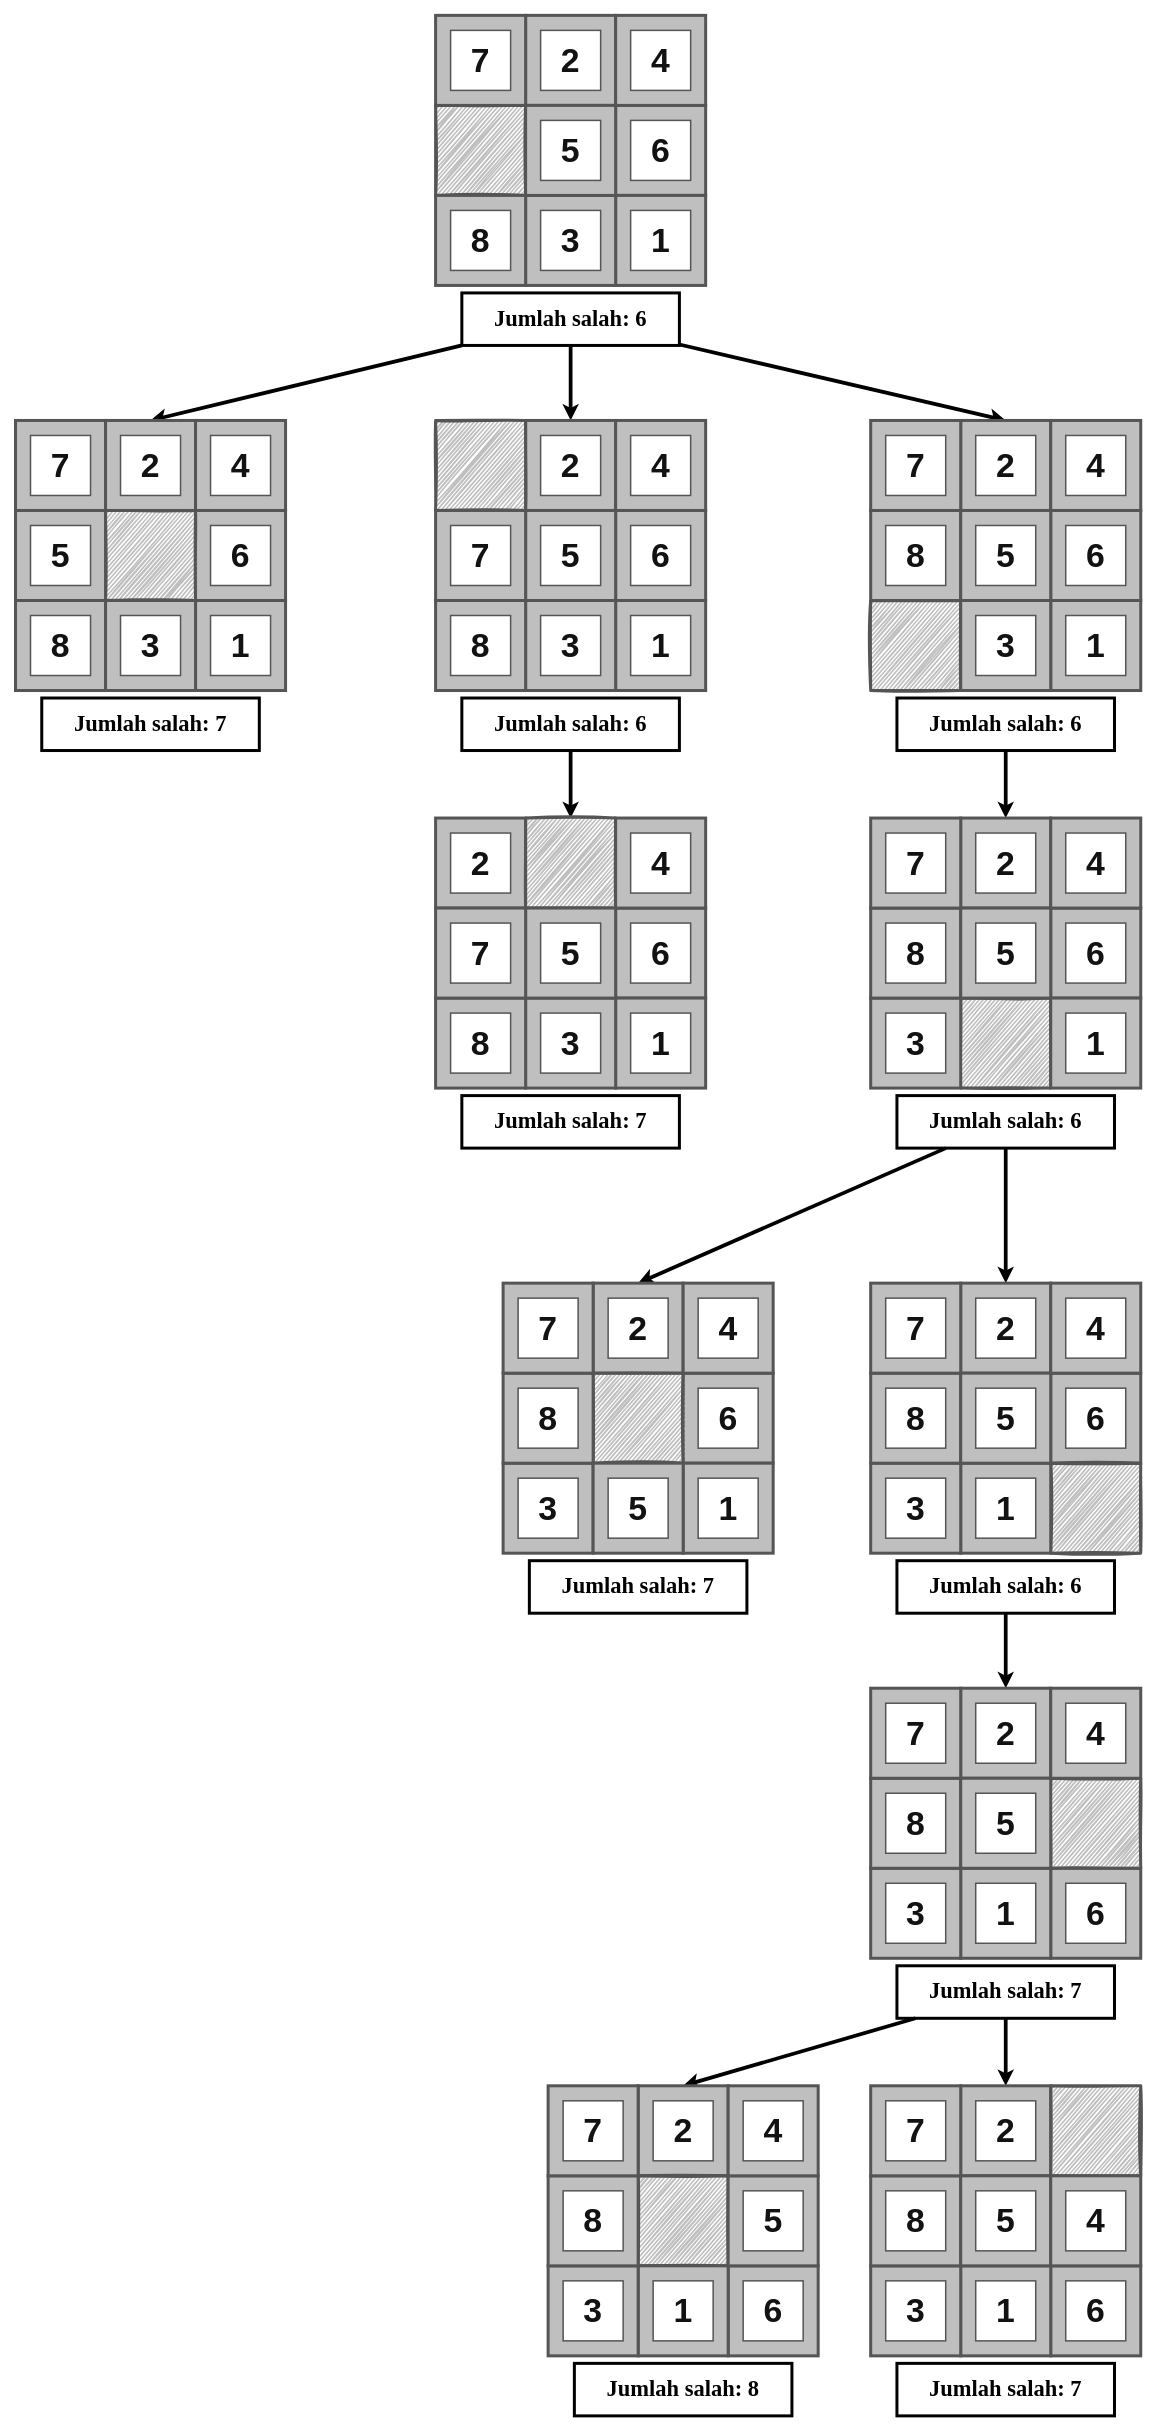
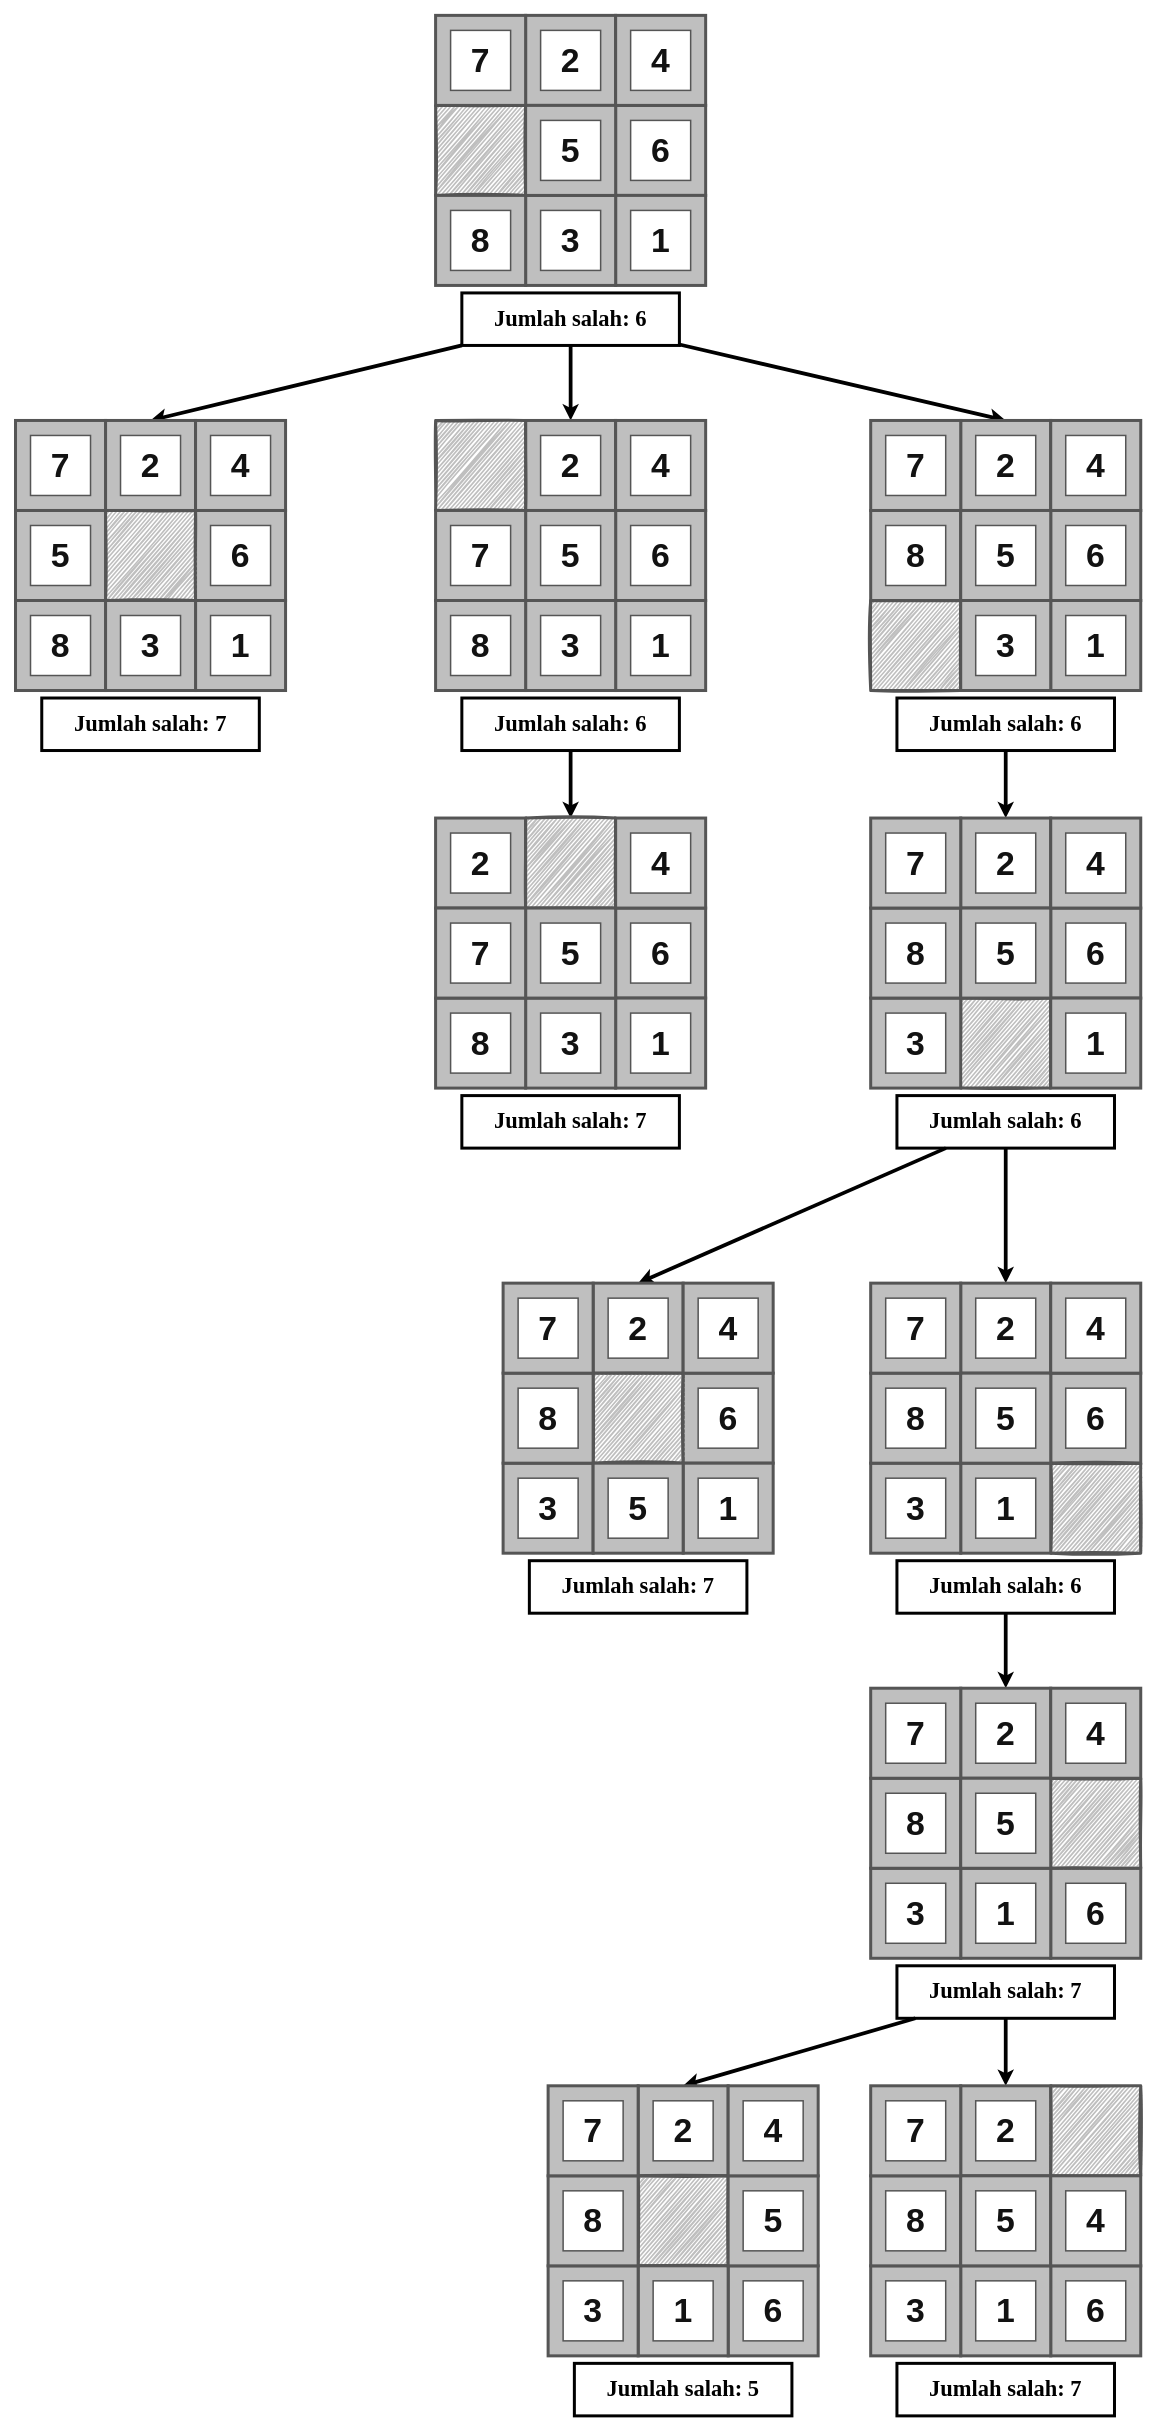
node "Jumlah salah: 8": label "Jumlah salah: 8" -> "Jumlah salah: 5"
